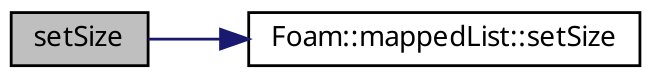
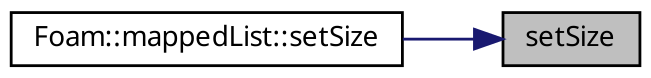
edge "setSize" -> "Foam::mappedList::setSize": reversed
